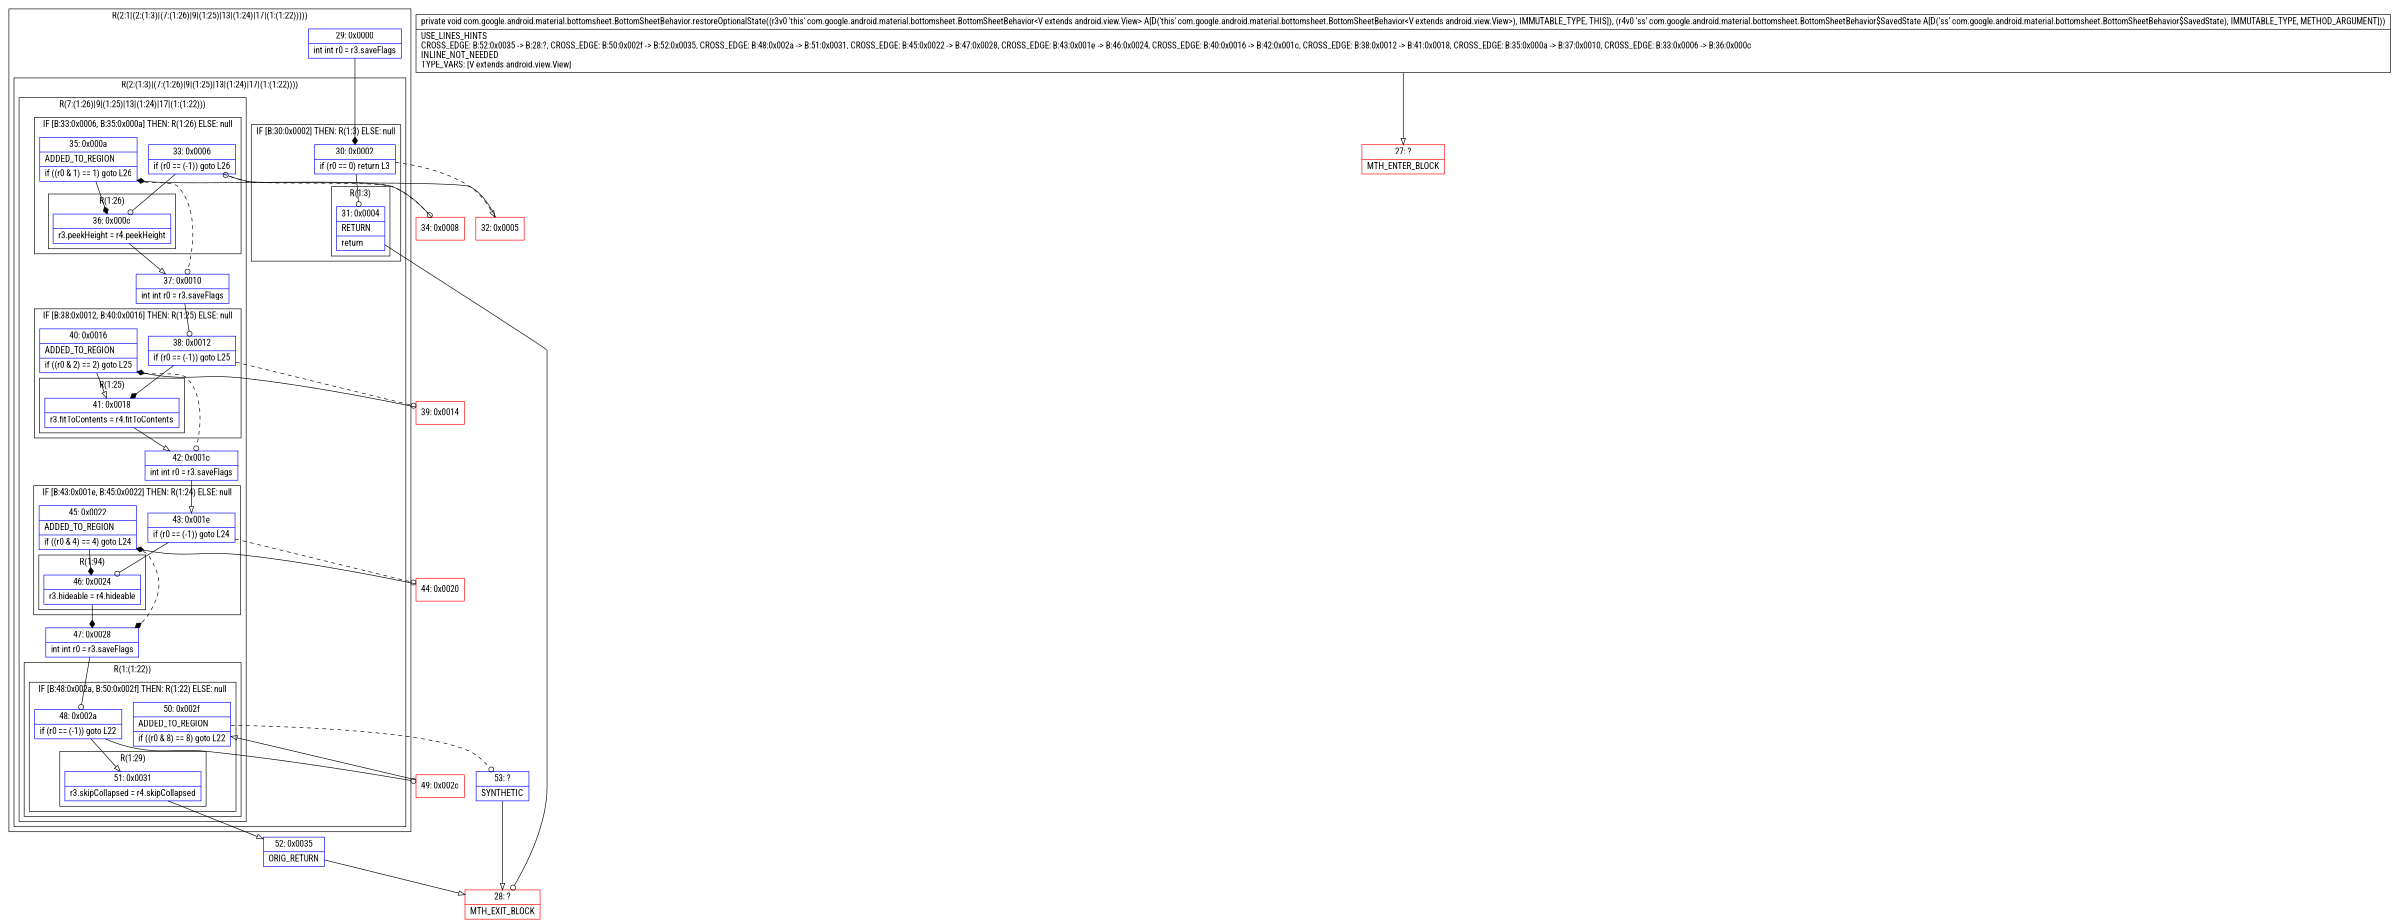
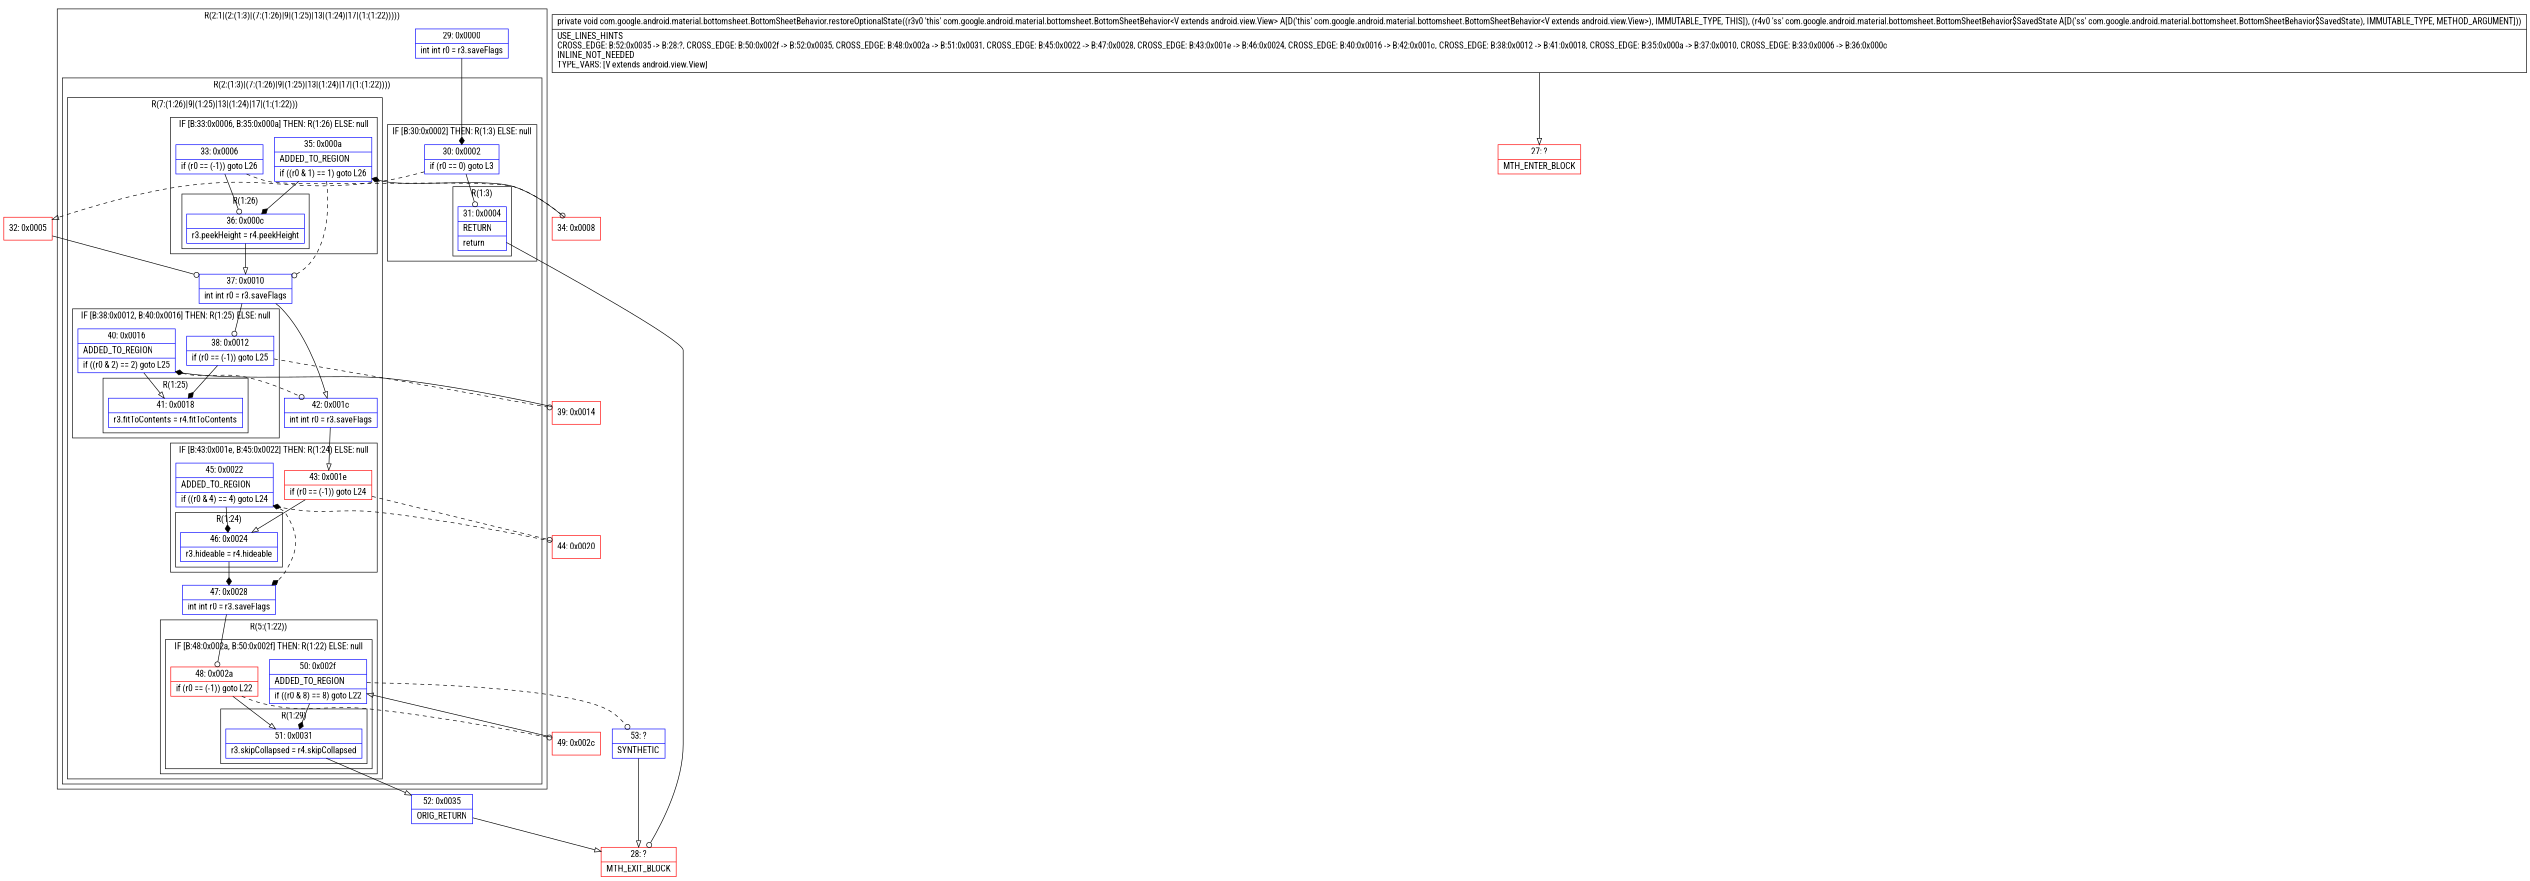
node "30: 0x0002": text "if (r0 == 0) return L3" -> "if (r0 == 0) goto L3"
edge "32: 0x0005" -> "33: 0x0006": now "32: 0x0005" -> "37: 0x0010"
edge "41: 0x0018" -> "42: 0x001c": now "37: 0x0010" -> "42: 0x001c"
node "43: 0x001e": color blue -> red
edge "43: 0x001e" -> "46: 0x0024": arrowhead odot -> onormal
edge "44: 0x0020" -> "45: 0x0022": style solid -> dashed
cluster "R(1:94)": label "R(1:94)" -> "R(1:24)"
cluster "R(1:(1:22))": label "R(1:(1:22))" -> "R(5:(1:22))"
edge "50: 0x002f" -> "51: 0x0031": added
node "48: 0x002a": color blue -> red
edge "48: 0x002a" -> "49: 0x002c": style solid -> dashed
